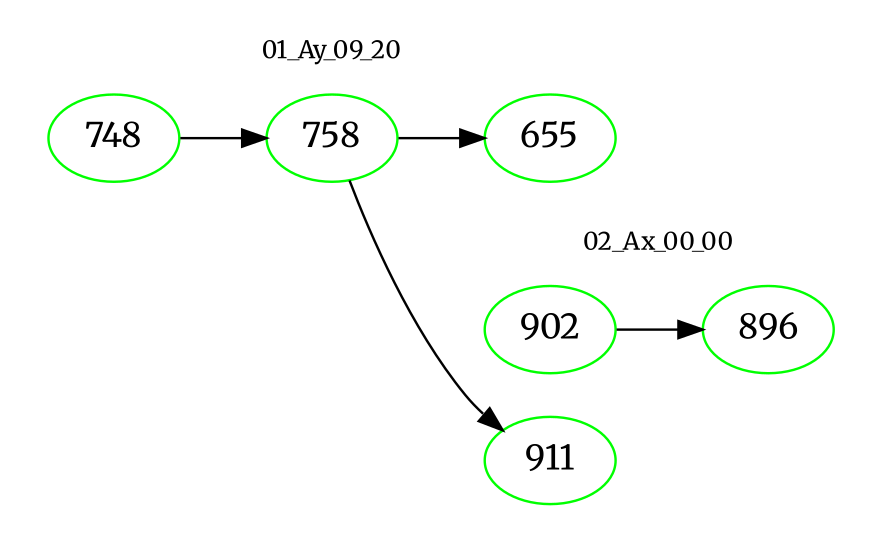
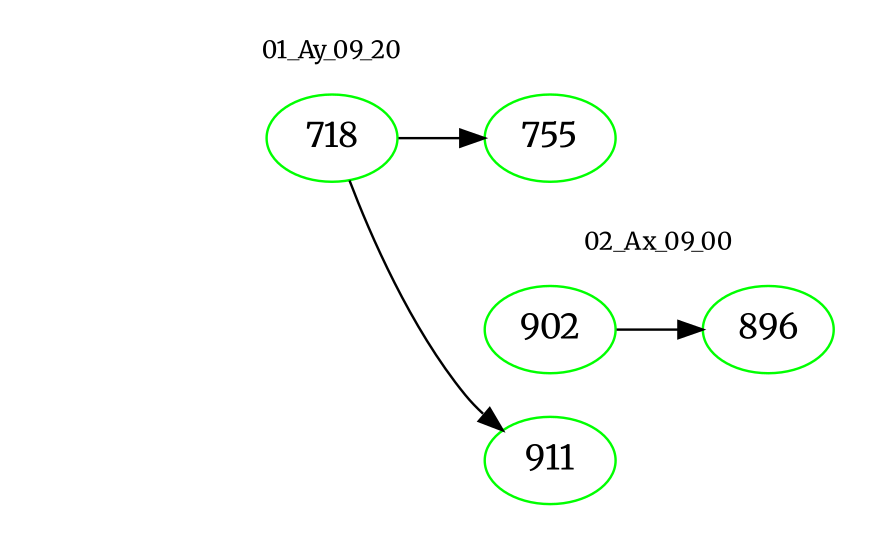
node "748": removed
node "758": label "758" -> "718"
node "655": label "655" -> "755"
cluster "02_Ax_00_00": label "02_Ax_00_00" -> "02_Ax_09_00"
